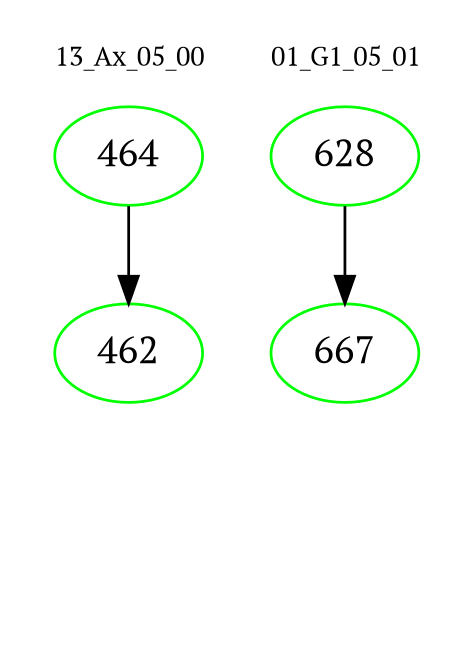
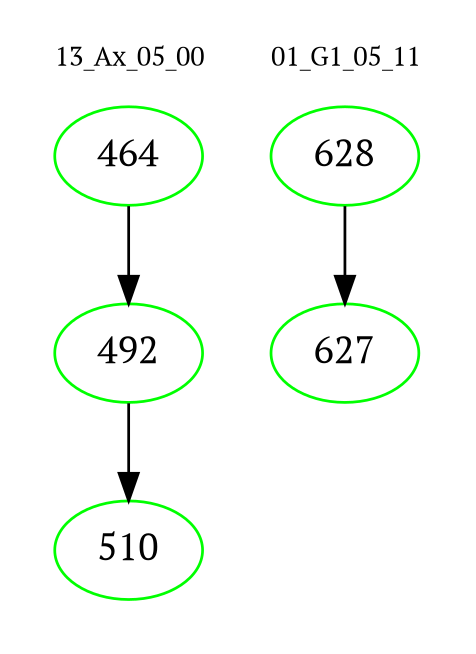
cluster "01_G1_05_01": label "01_G1_05_01" -> "01_G1_05_11"
node "462": label "462" -> "492"
node "667": label "667" -> "627"
node "510": added
